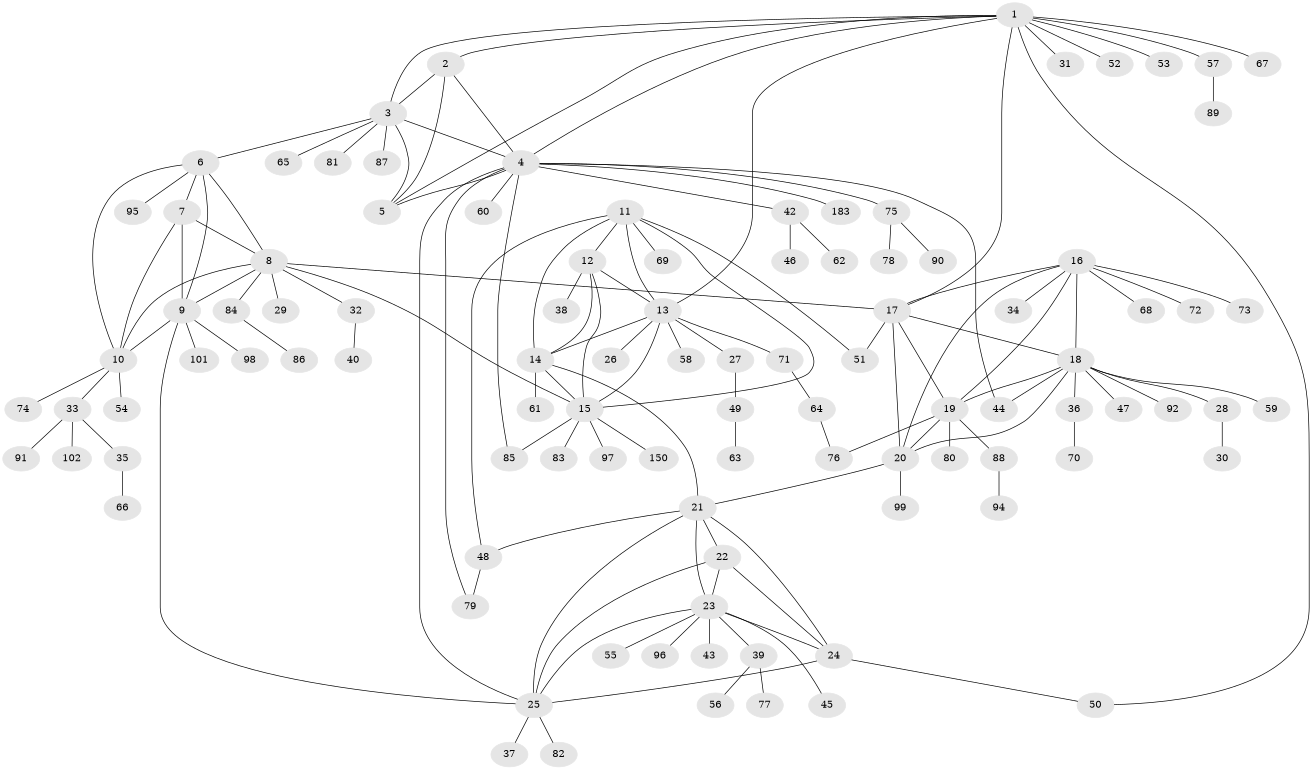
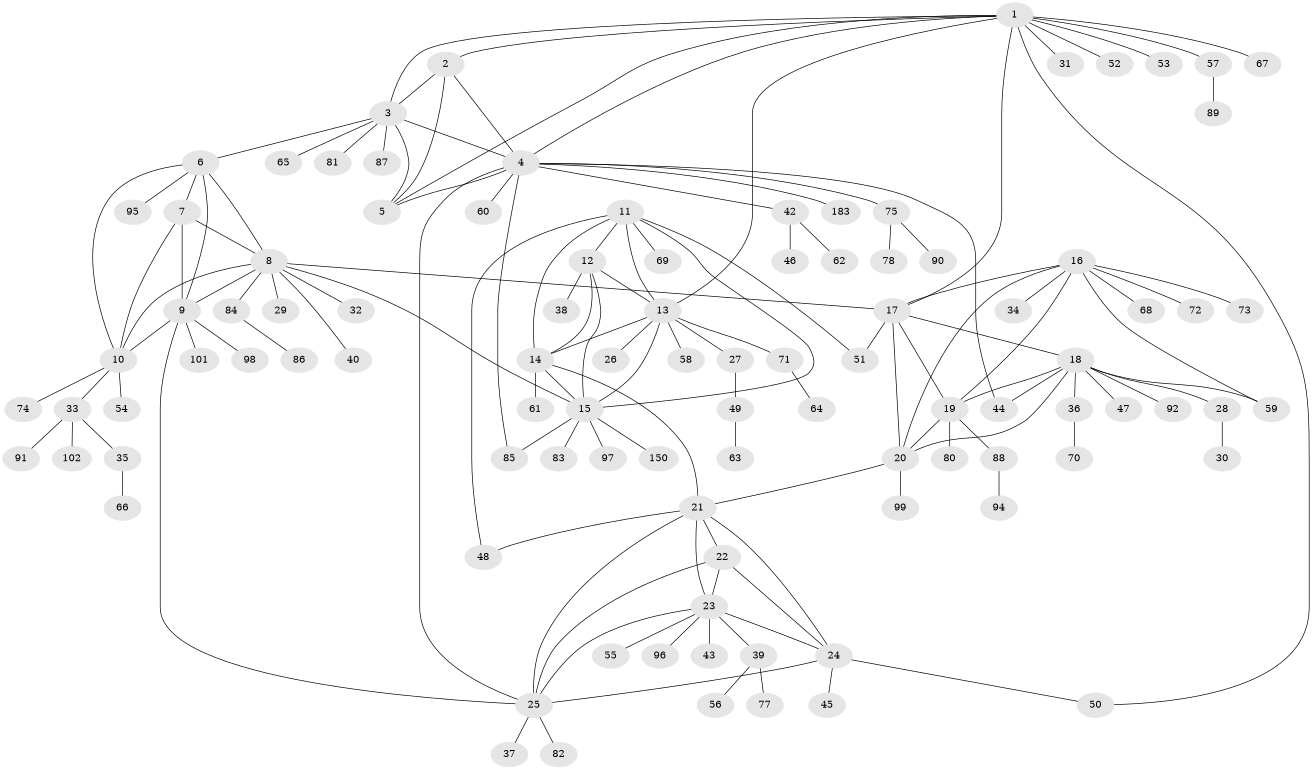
edge "16" -- "18": now "16" -- "59"
edge "32" -- "40": now "8" -- "40"
node "76": removed
node "79": removed
edge "23" -- "45": now "24" -- "45"
